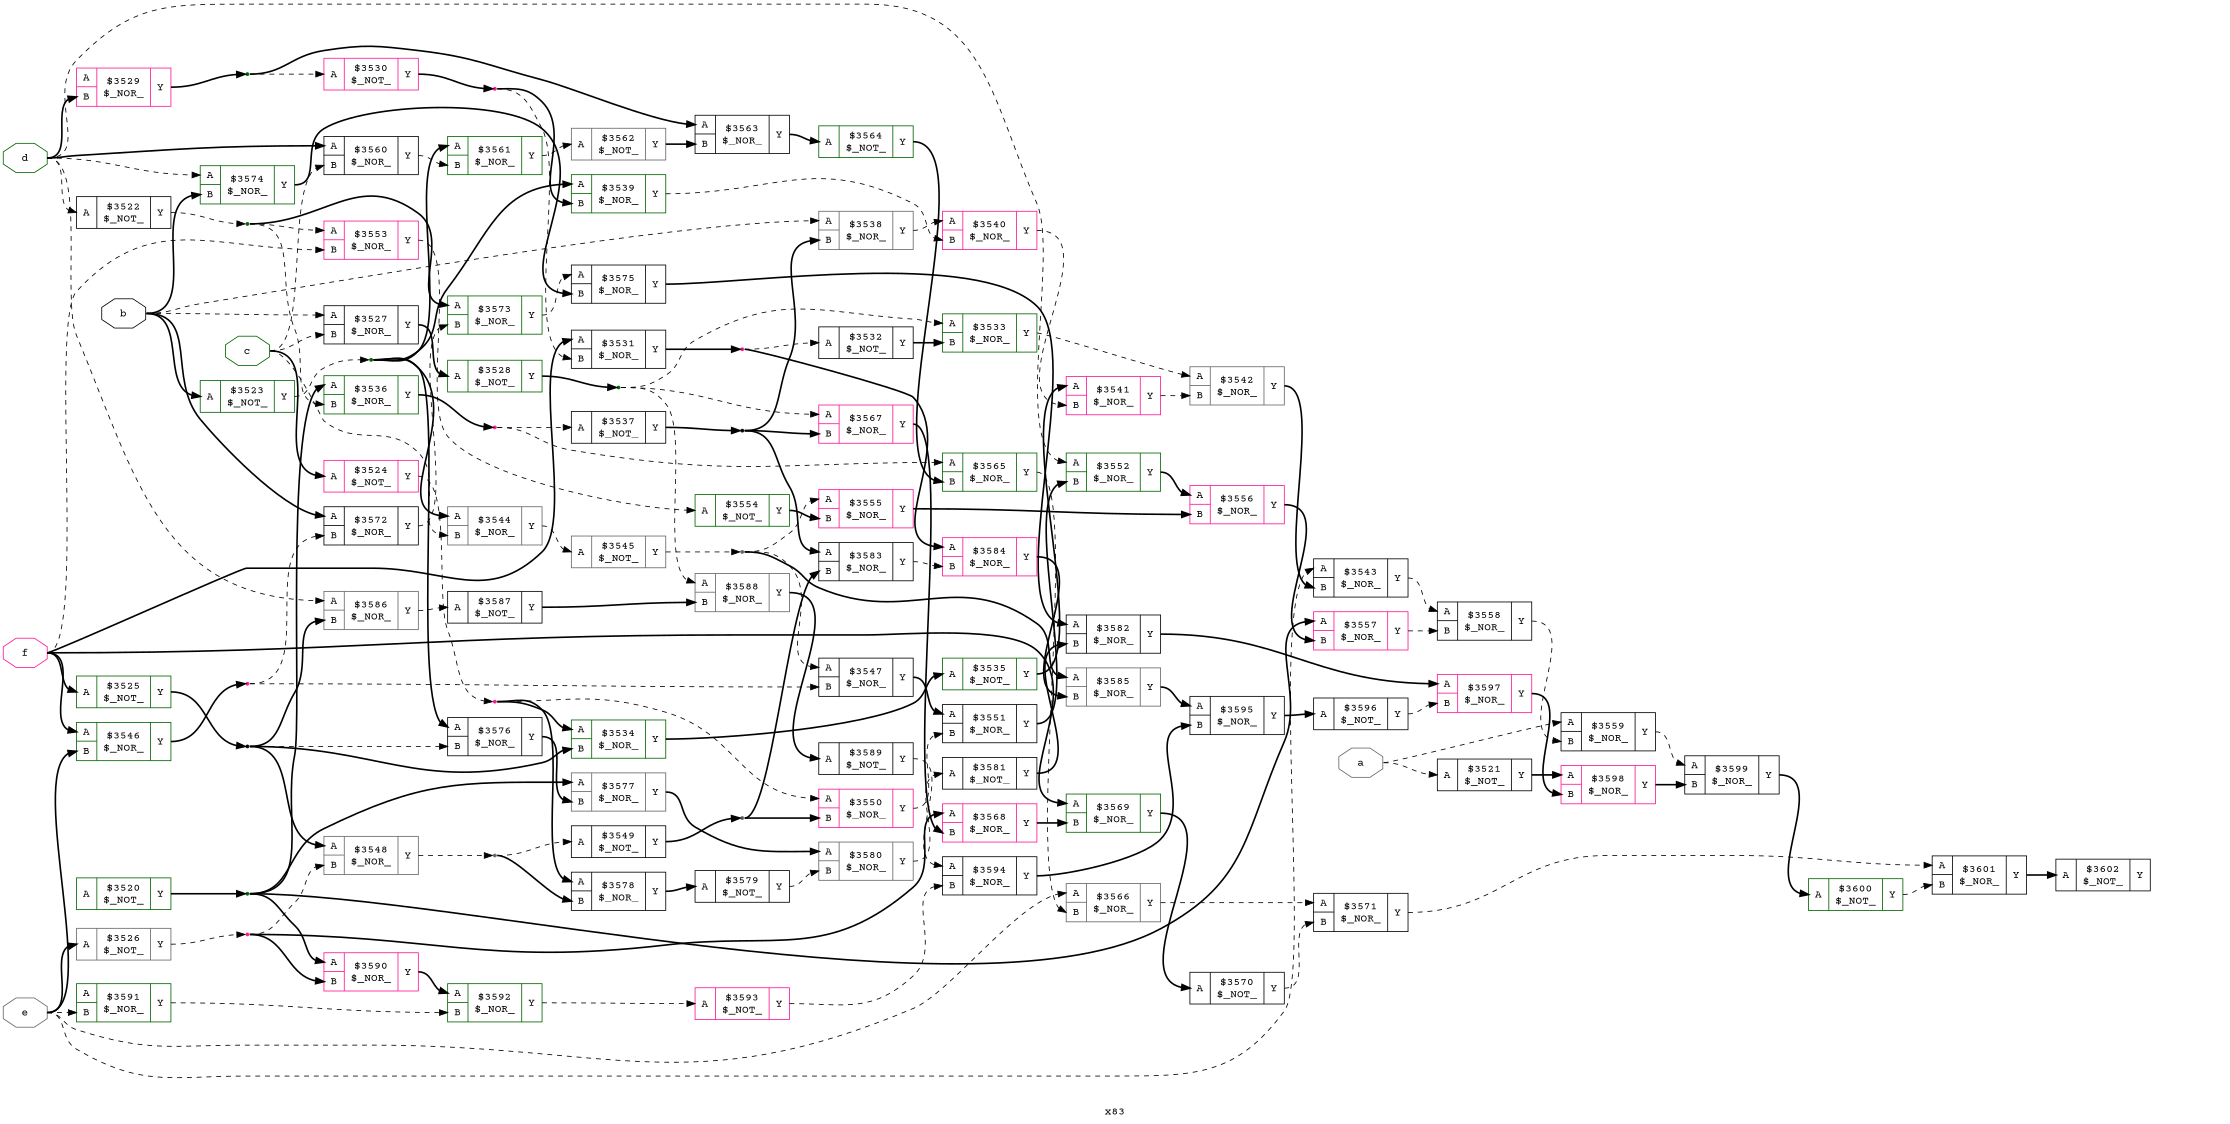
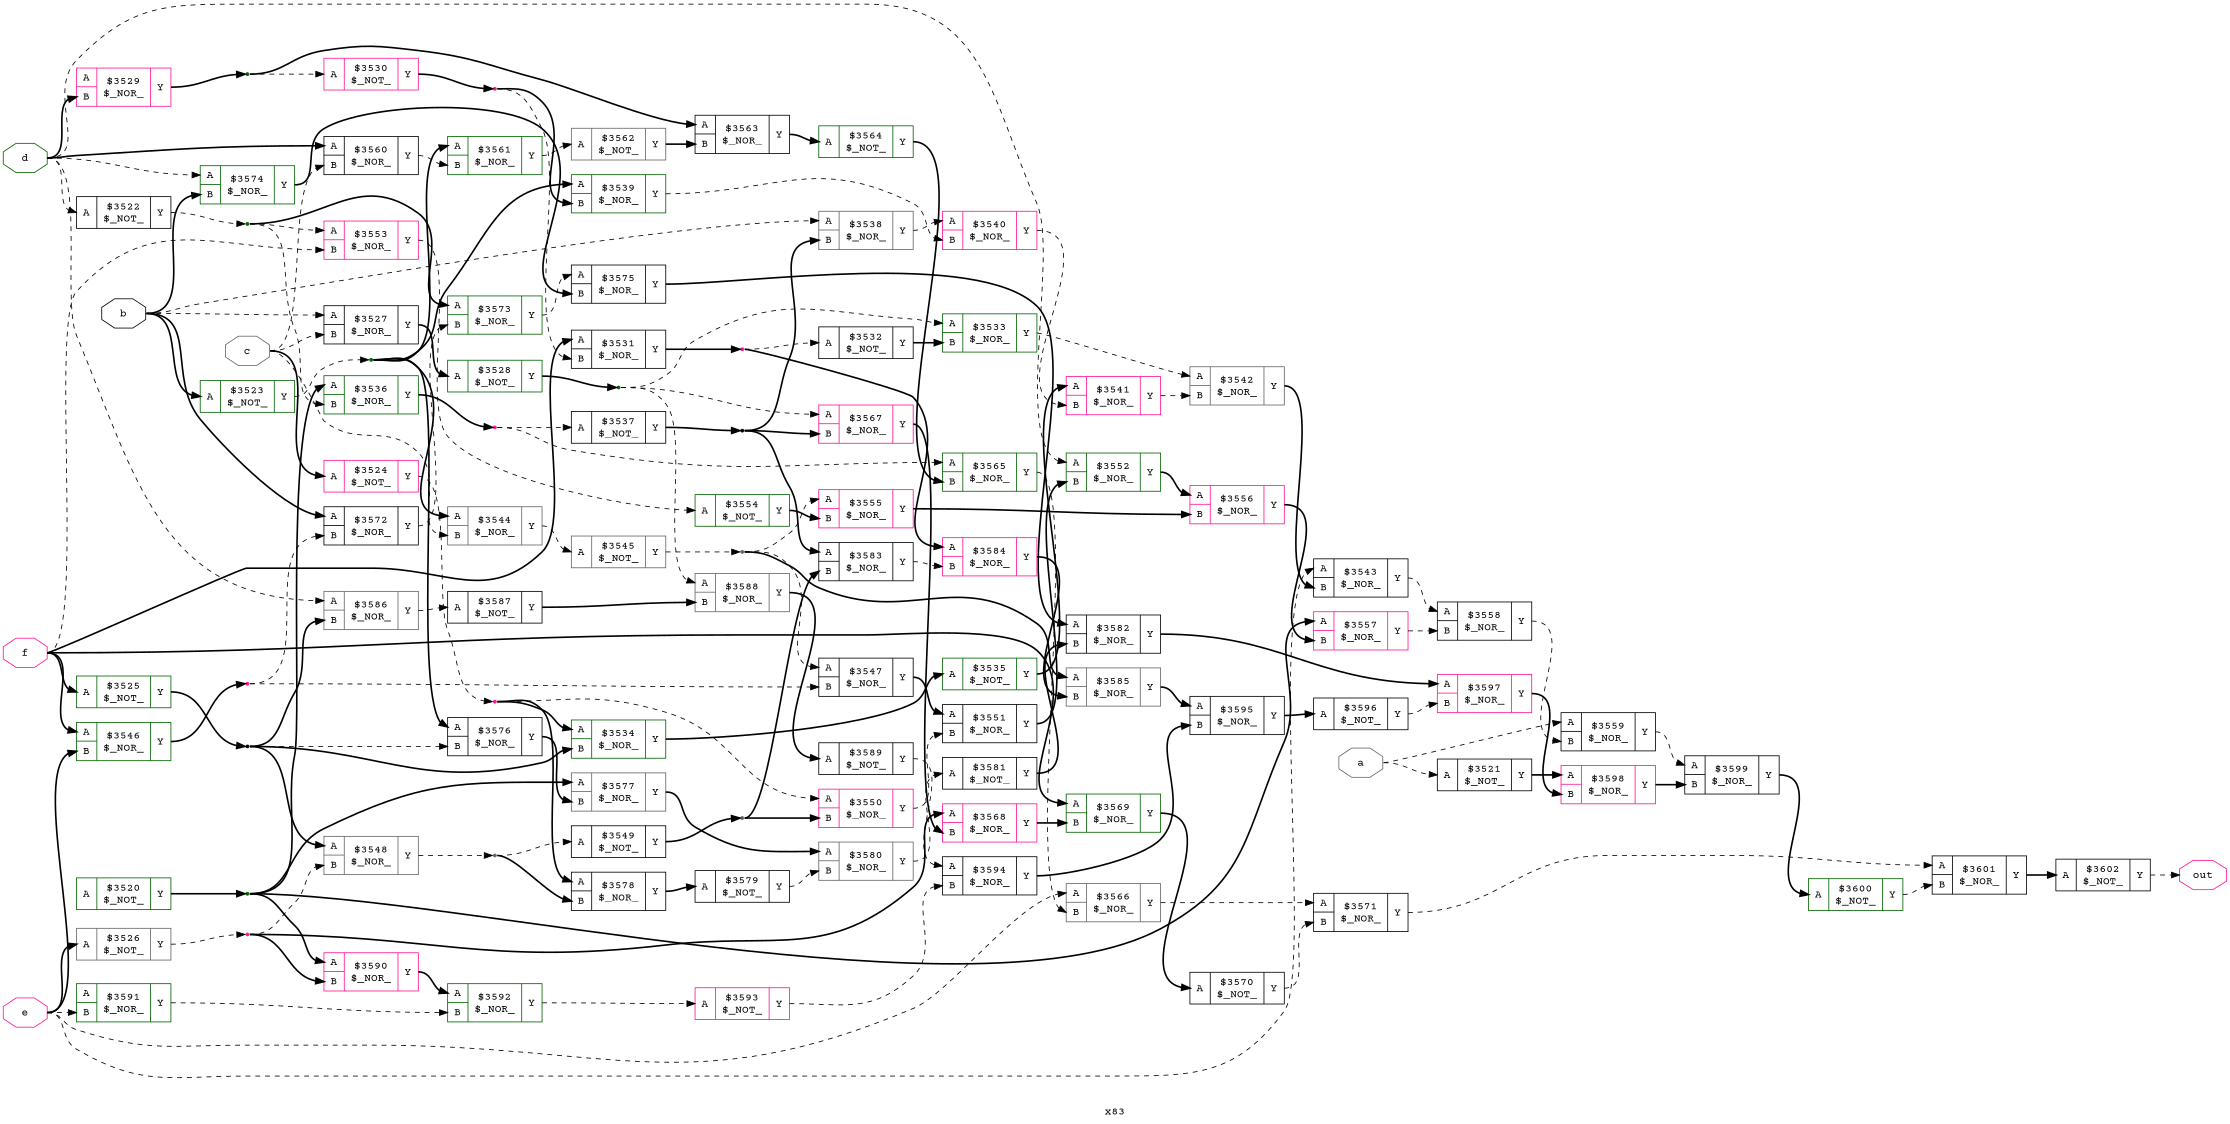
node "c": color darkgreen -> gray40
node "out": added
node "e": color gray40 -> deeppink
